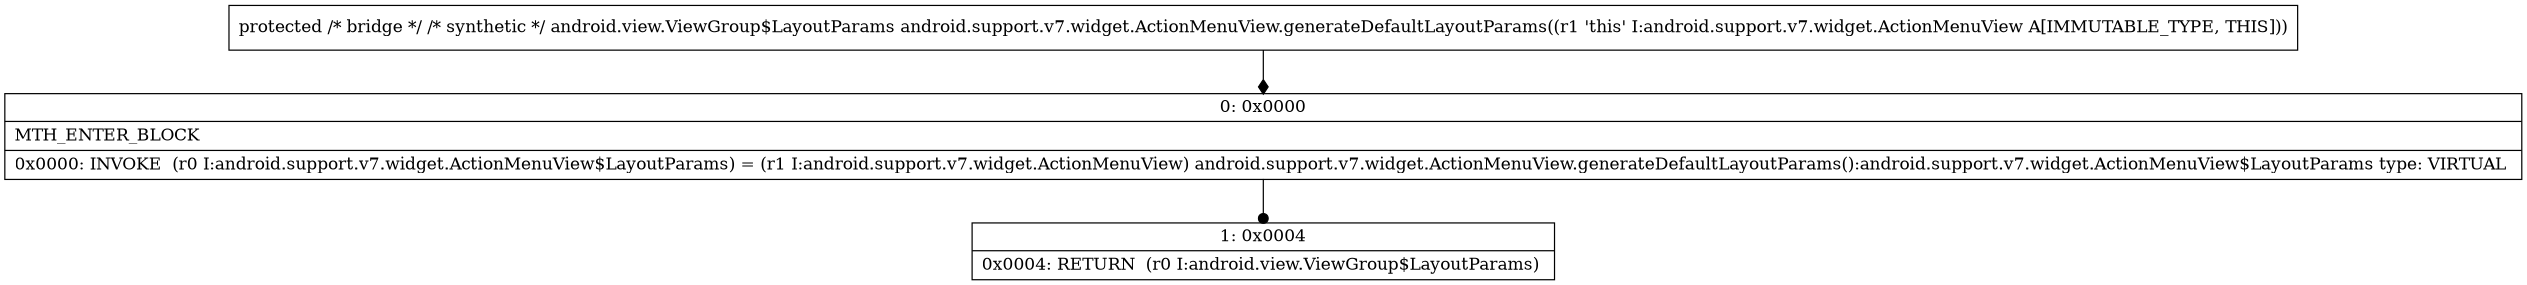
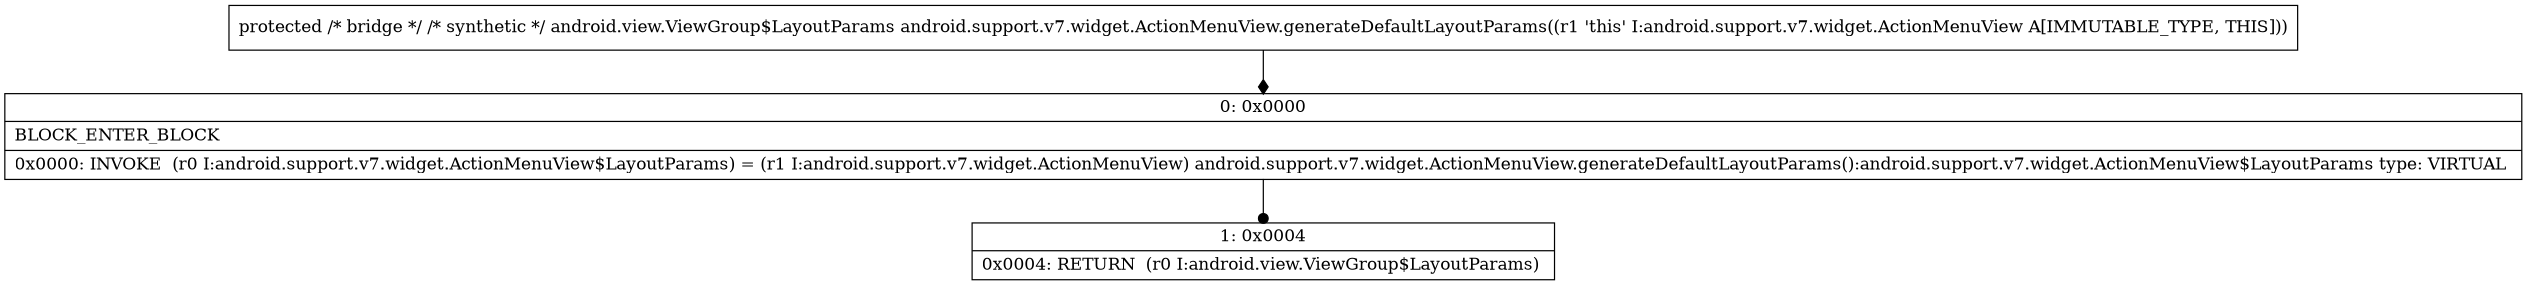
node "0: 0x0000": text "MTH_ENTER_BLOCK" -> "BLOCK_ENTER_BLOCK"
